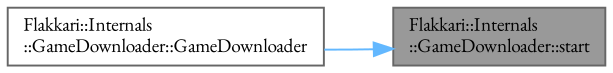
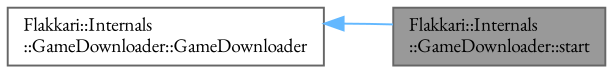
edge "Flakkari::Internals ::GameDownloader::GameDownloader" -> "Flakkari::Internals ::GameDownloader::start": reversed
